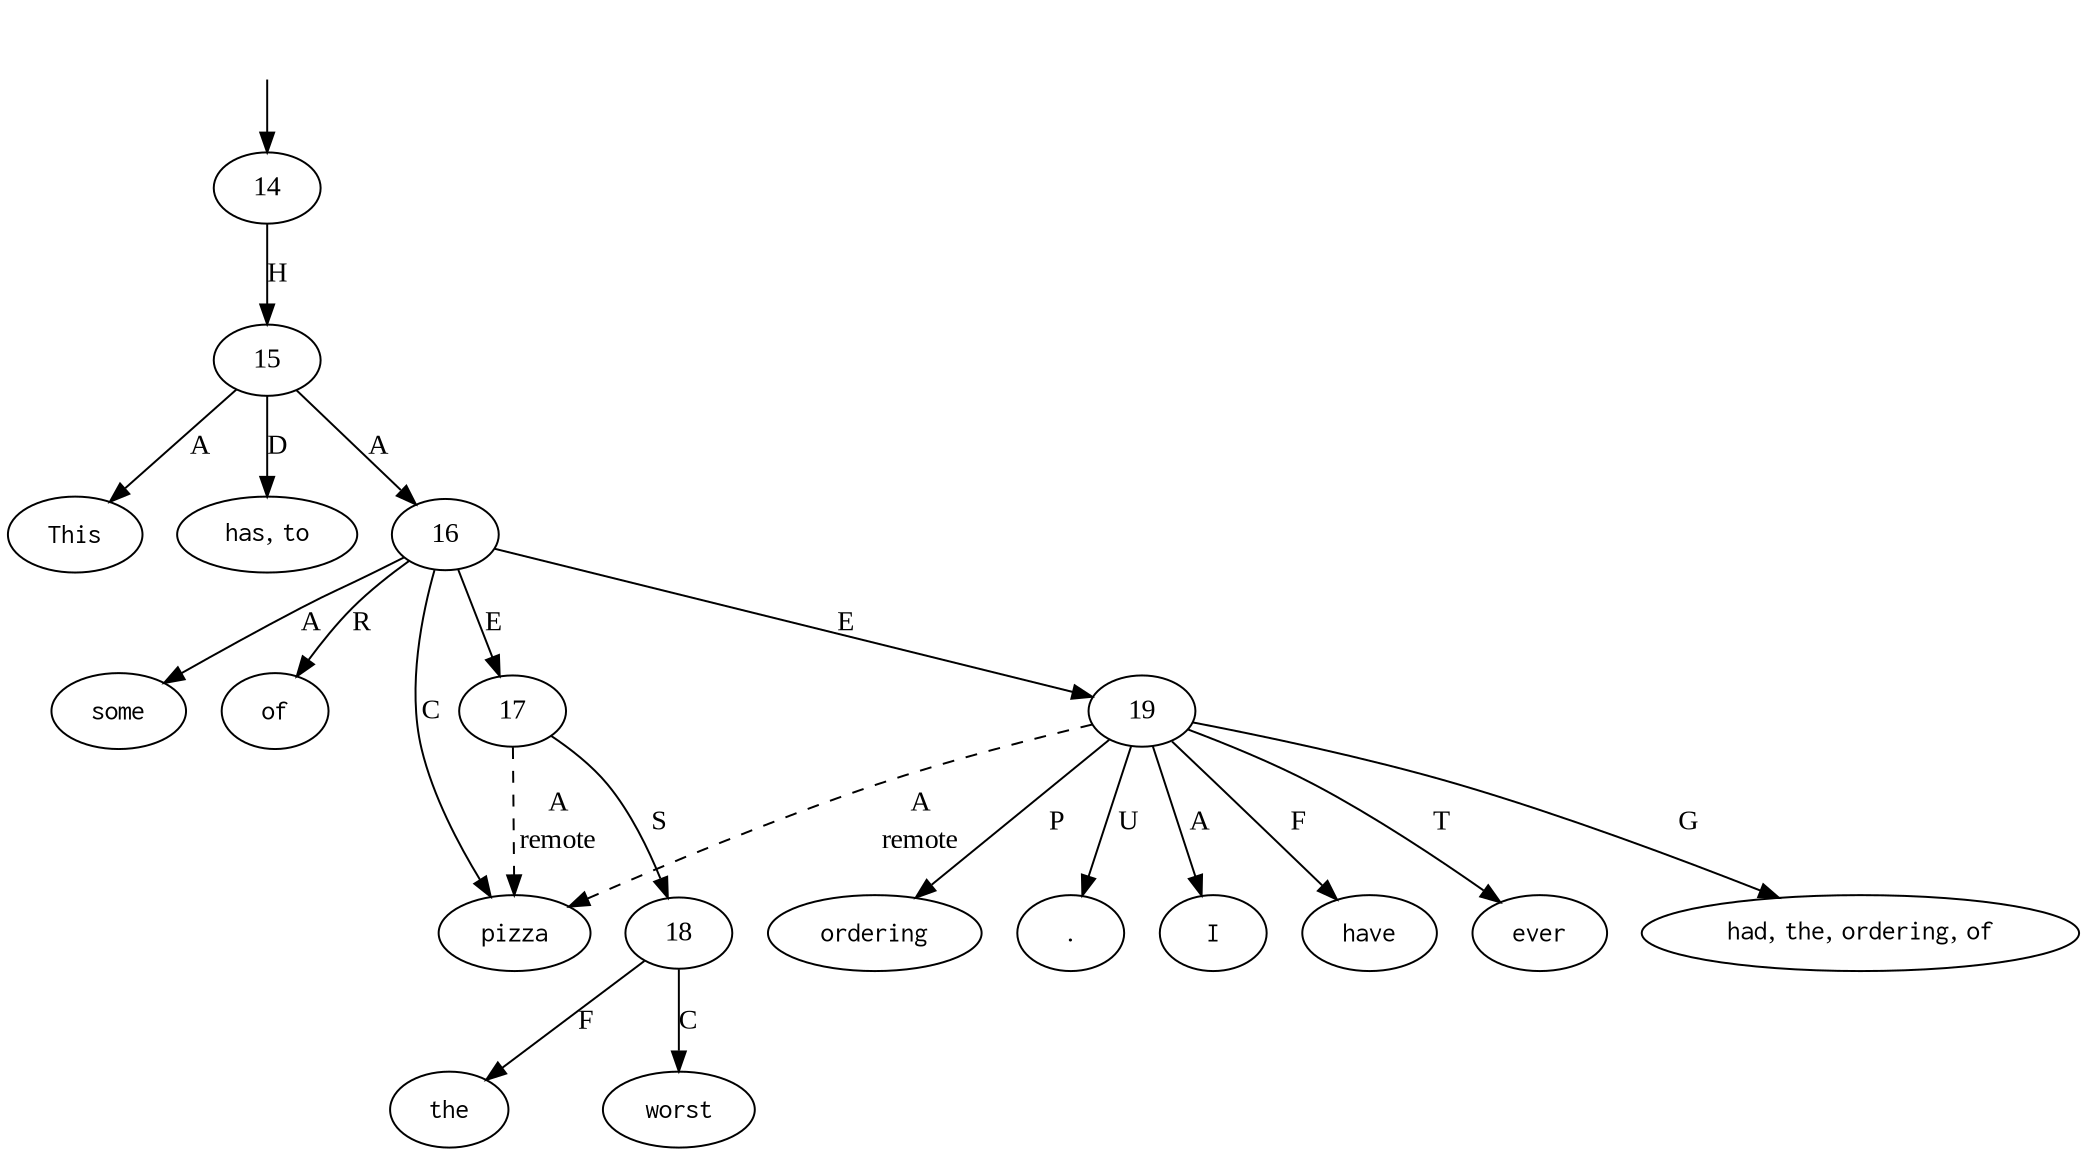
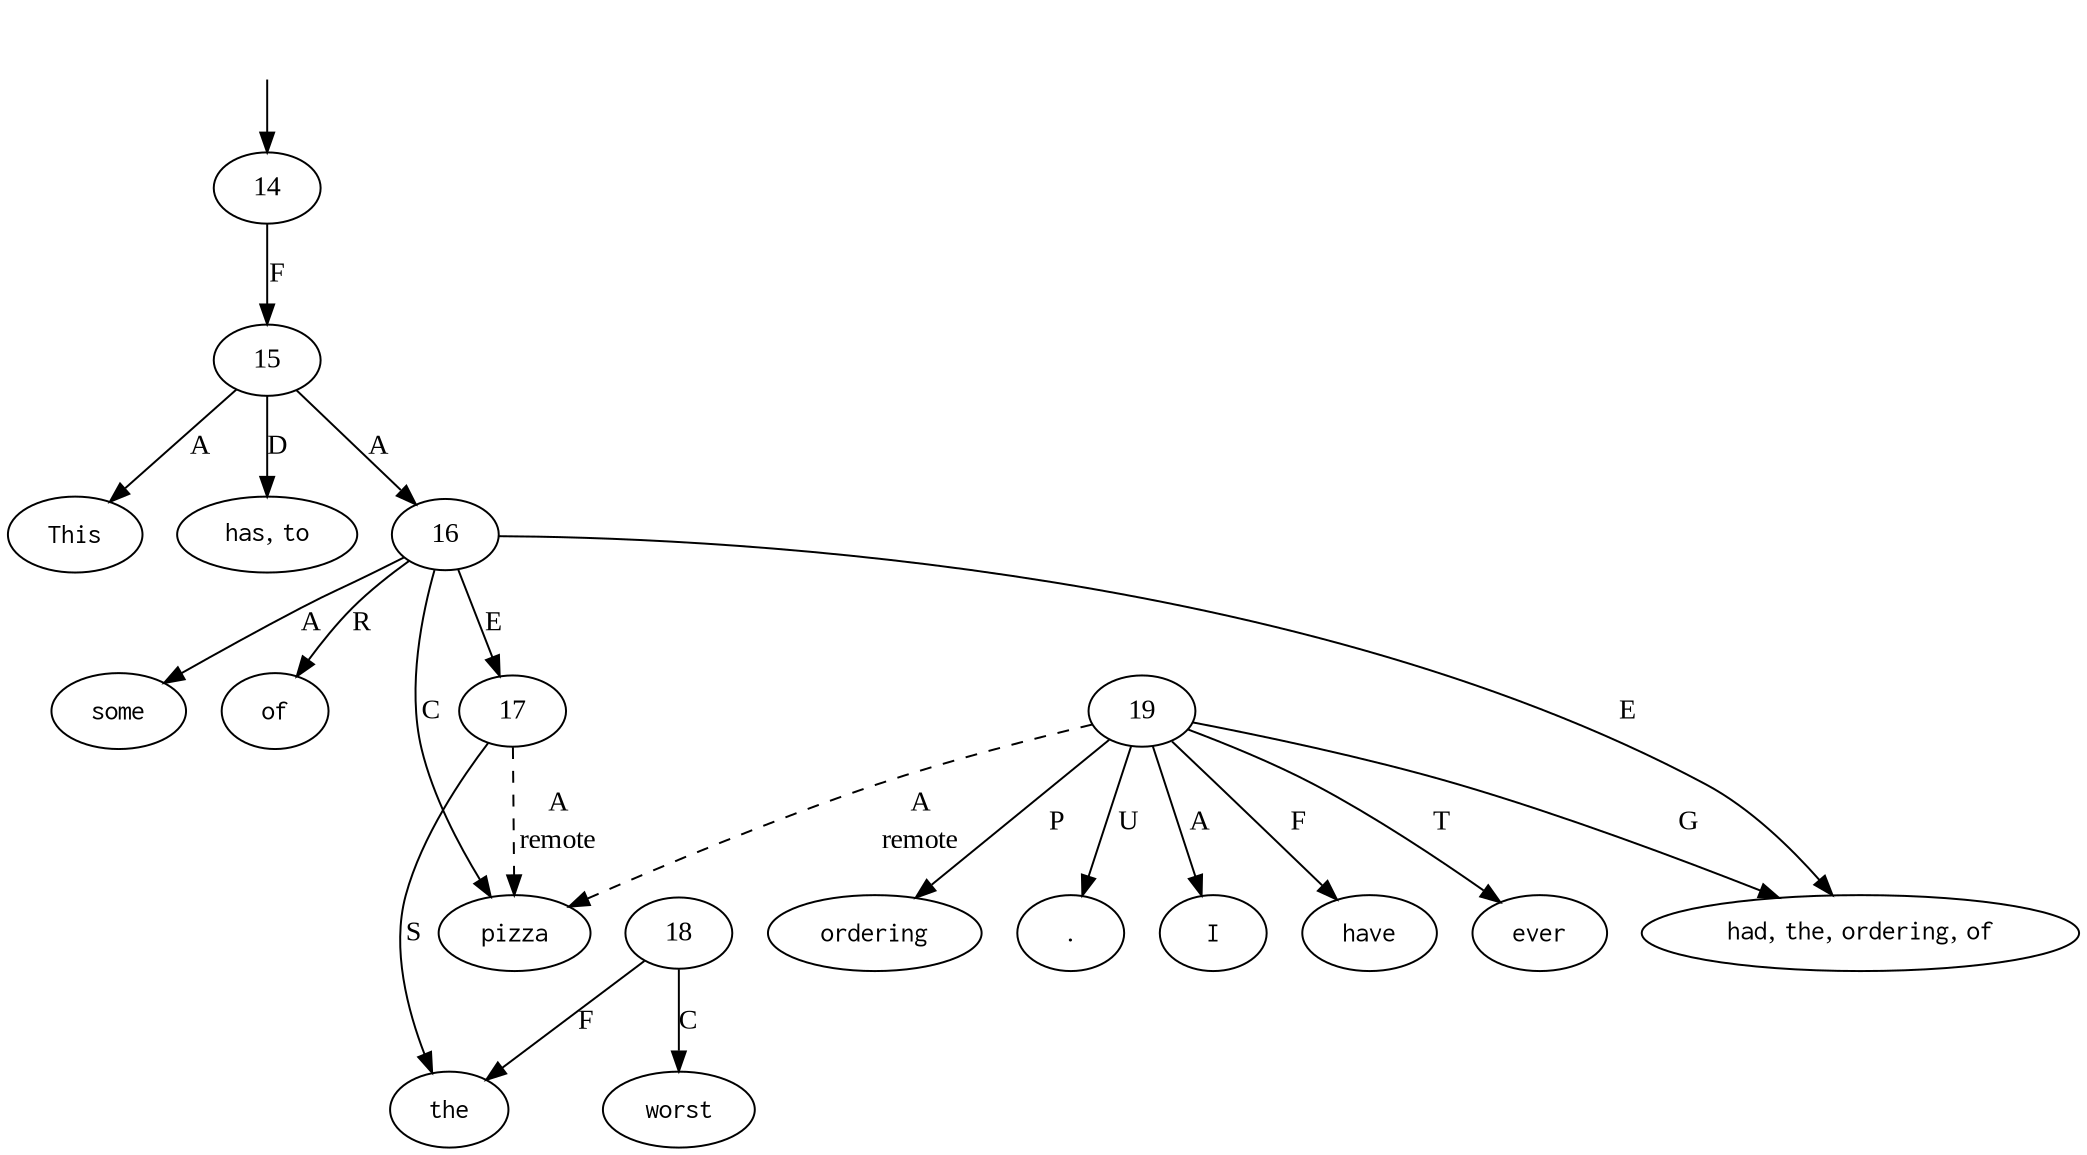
edge "14" -> "15": label "H" -> "F"
edge "16" -> "19": now "16" -> "had"
edge "17" -> "18": now "17" -> "the"
